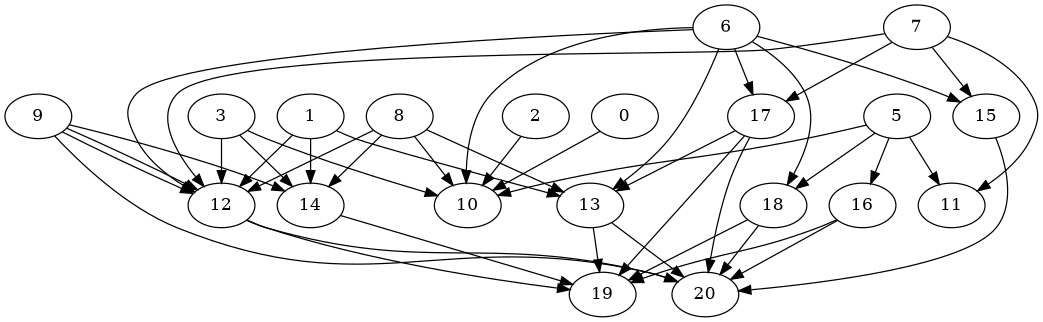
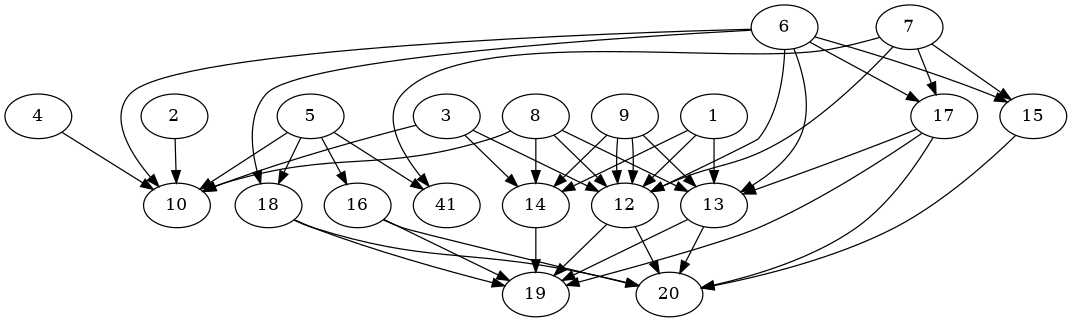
node "0": label "0" -> "4"
node "11": label "11" -> "41"
edge "9" -> "20": now "9" -> "13"
